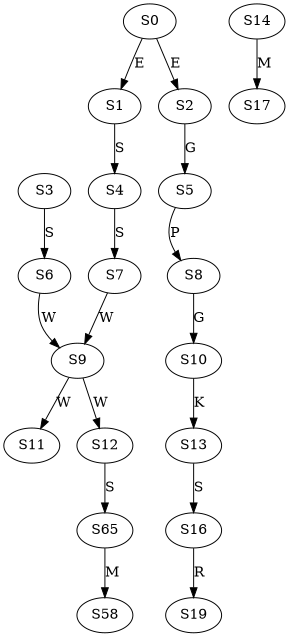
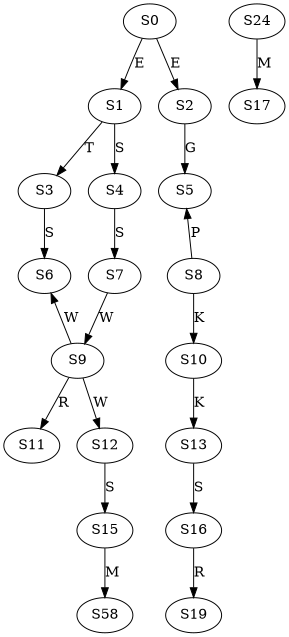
node "S14": label "S14" -> "S24"
edge "S1" -> "S3": added, label "T"
edge "S5" -> "S8": reversed
edge "S8" -> "S10": label "G" -> "K"
edge "S6" -> "S9": reversed
edge "S9" -> "S11": label "W" -> "R"
node "S65": label "S65" -> "S15"
